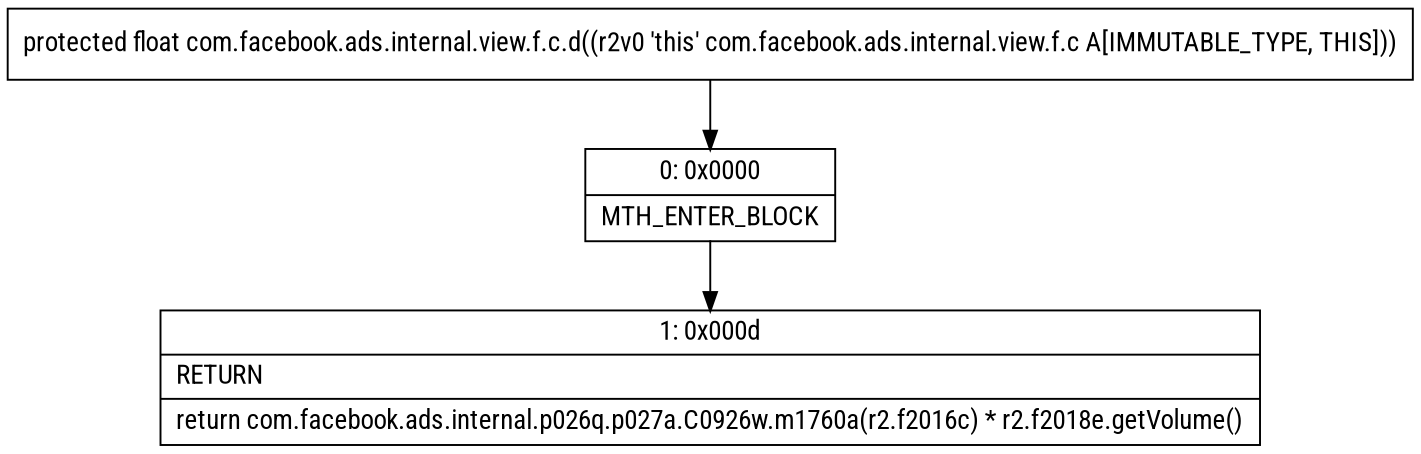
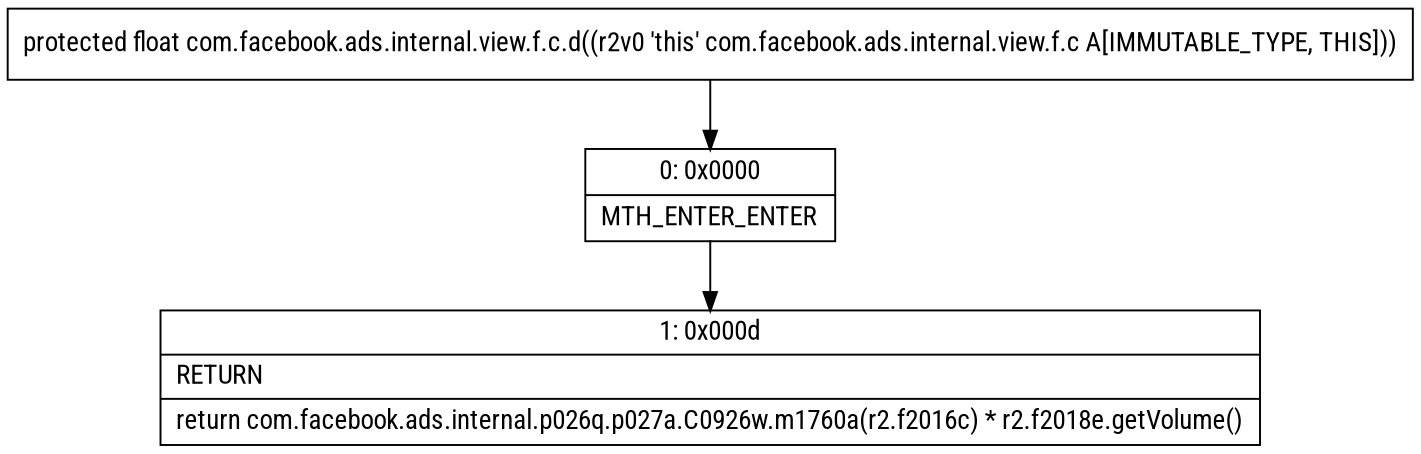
node "0: 0x0000": text "MTH_ENTER_BLOCK" -> "MTH_ENTER_ENTER"
